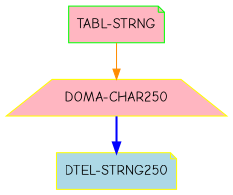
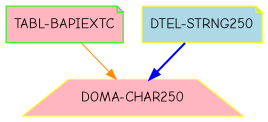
node "TABL-STRNG": label "TABL-STRNG" -> "TABL-BAPIEXTC"
edge "DOMA-CHAR250" -> "DTEL-STRNG250": reversed
